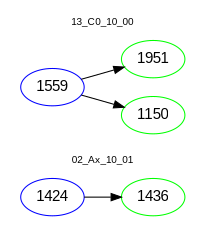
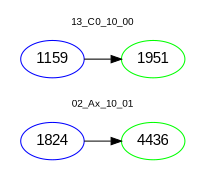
node "1559": label "1559" -> "1159"
node "1150": removed
node "1424": label "1424" -> "1824"
node "1436": label "1436" -> "4436"
